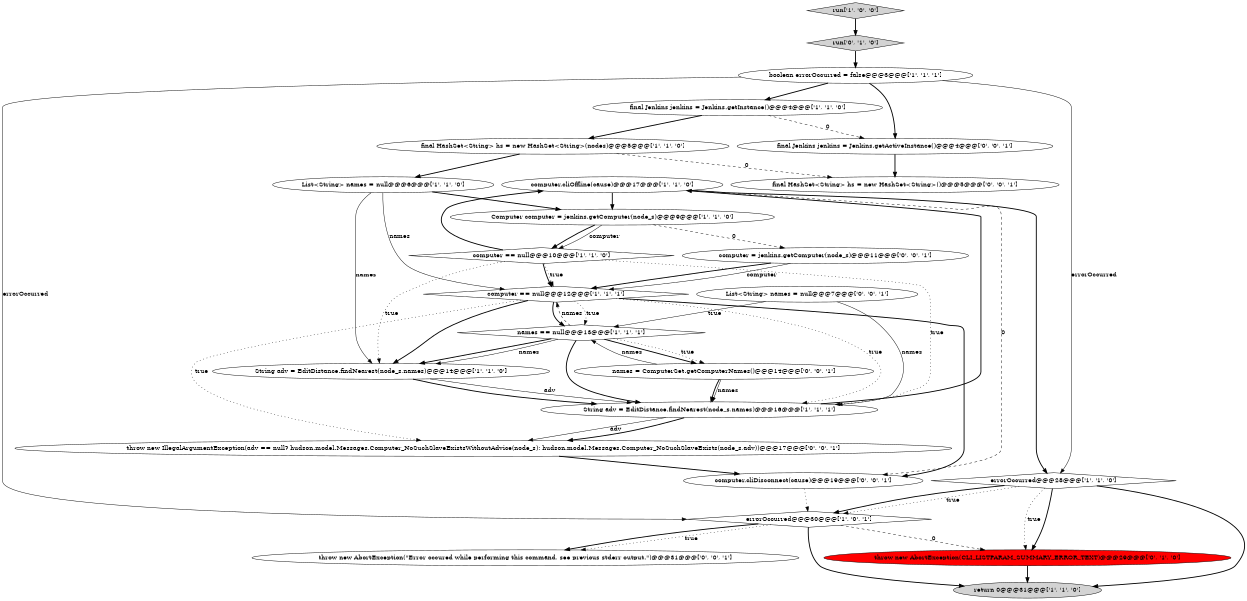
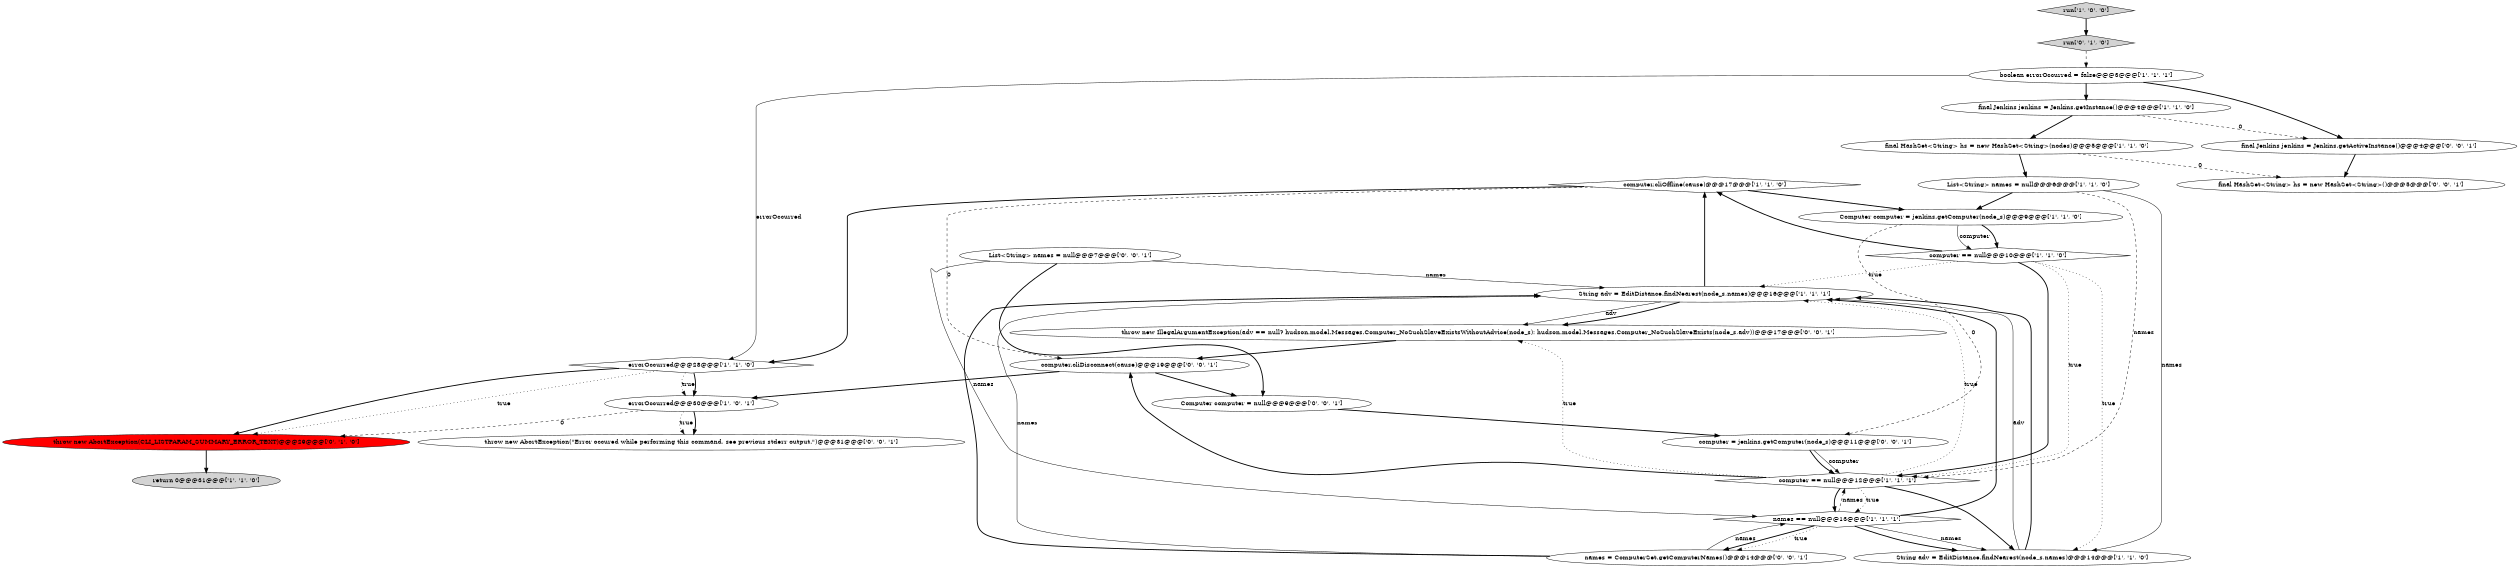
edge "run['0', '1', '0']" -> "boolean errorOccurred = false@@@3@@@['1', '1', '1']": style bold -> dashed
node "computer.cliOffline(cause)@@@17@@@['1', '1', '0']": shape ellipse -> diamond
edge "boolean errorOccurred = false@@@3@@@['1', '1', '1']" -> "errorOccurred@@@30@@@['1', '0', '1']": removed, label "errorOccurred"
edge "List<String> names = null@@@6@@@['1', '1', '0']" -> "computer == null@@@12@@@['1', '1', '1']": style solid -> dashed
edge "List<String> names = null@@@7@@@['0', '0', '1']" -> "names == null@@@13@@@['1', '1', '1']": label "true" -> "names"
node "Computer computer = null@@@9@@@['0', '0', '1']": added
edge "computer.cliDisconnect(cause)@@@19@@@['0', '0', '1']" -> "errorOccurred@@@30@@@['1', '0', '1']": style dotted -> bold
node "errorOccurred@@@30@@@['1', '0', '1']": shape diamond -> ellipse
edge "errorOccurred@@@28@@@['1', '1', '0']" -> "return 0@@@31@@@['1', '1', '0']": removed
edge "errorOccurred@@@30@@@['1', '0', '1']" -> "return 0@@@31@@@['1', '1', '0']": removed
